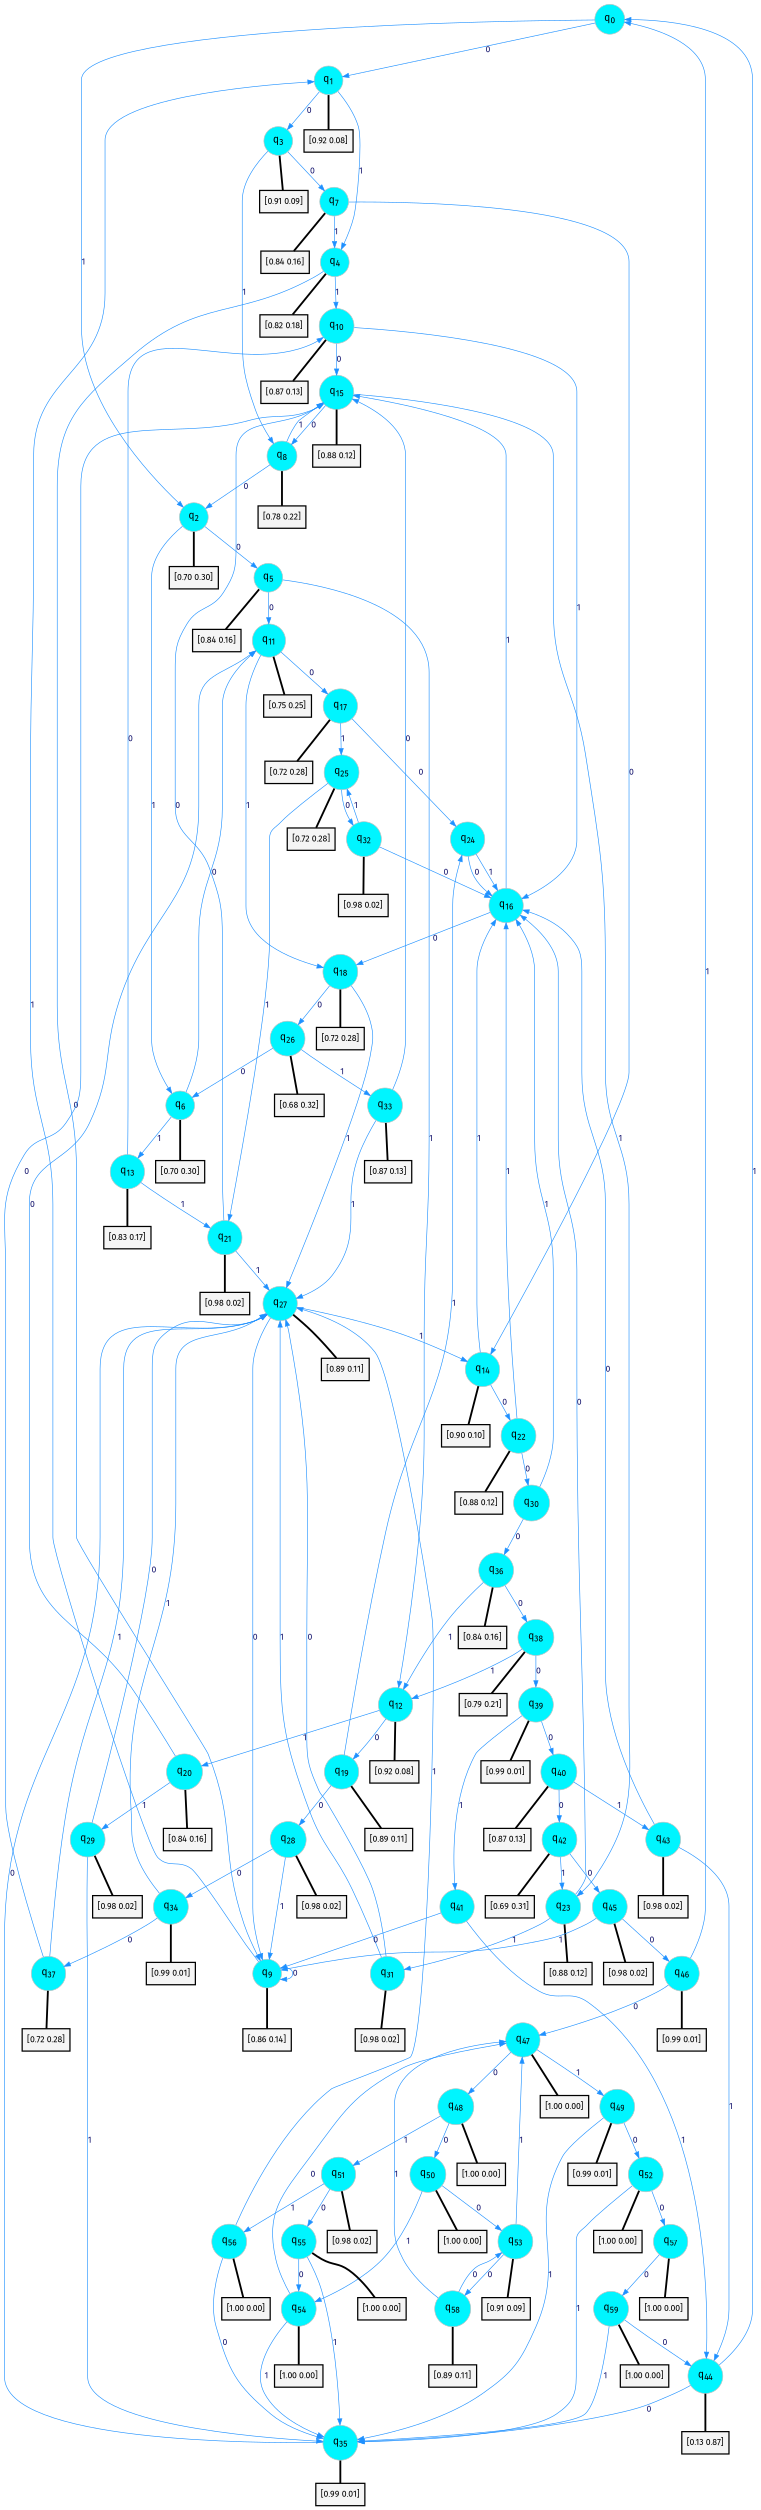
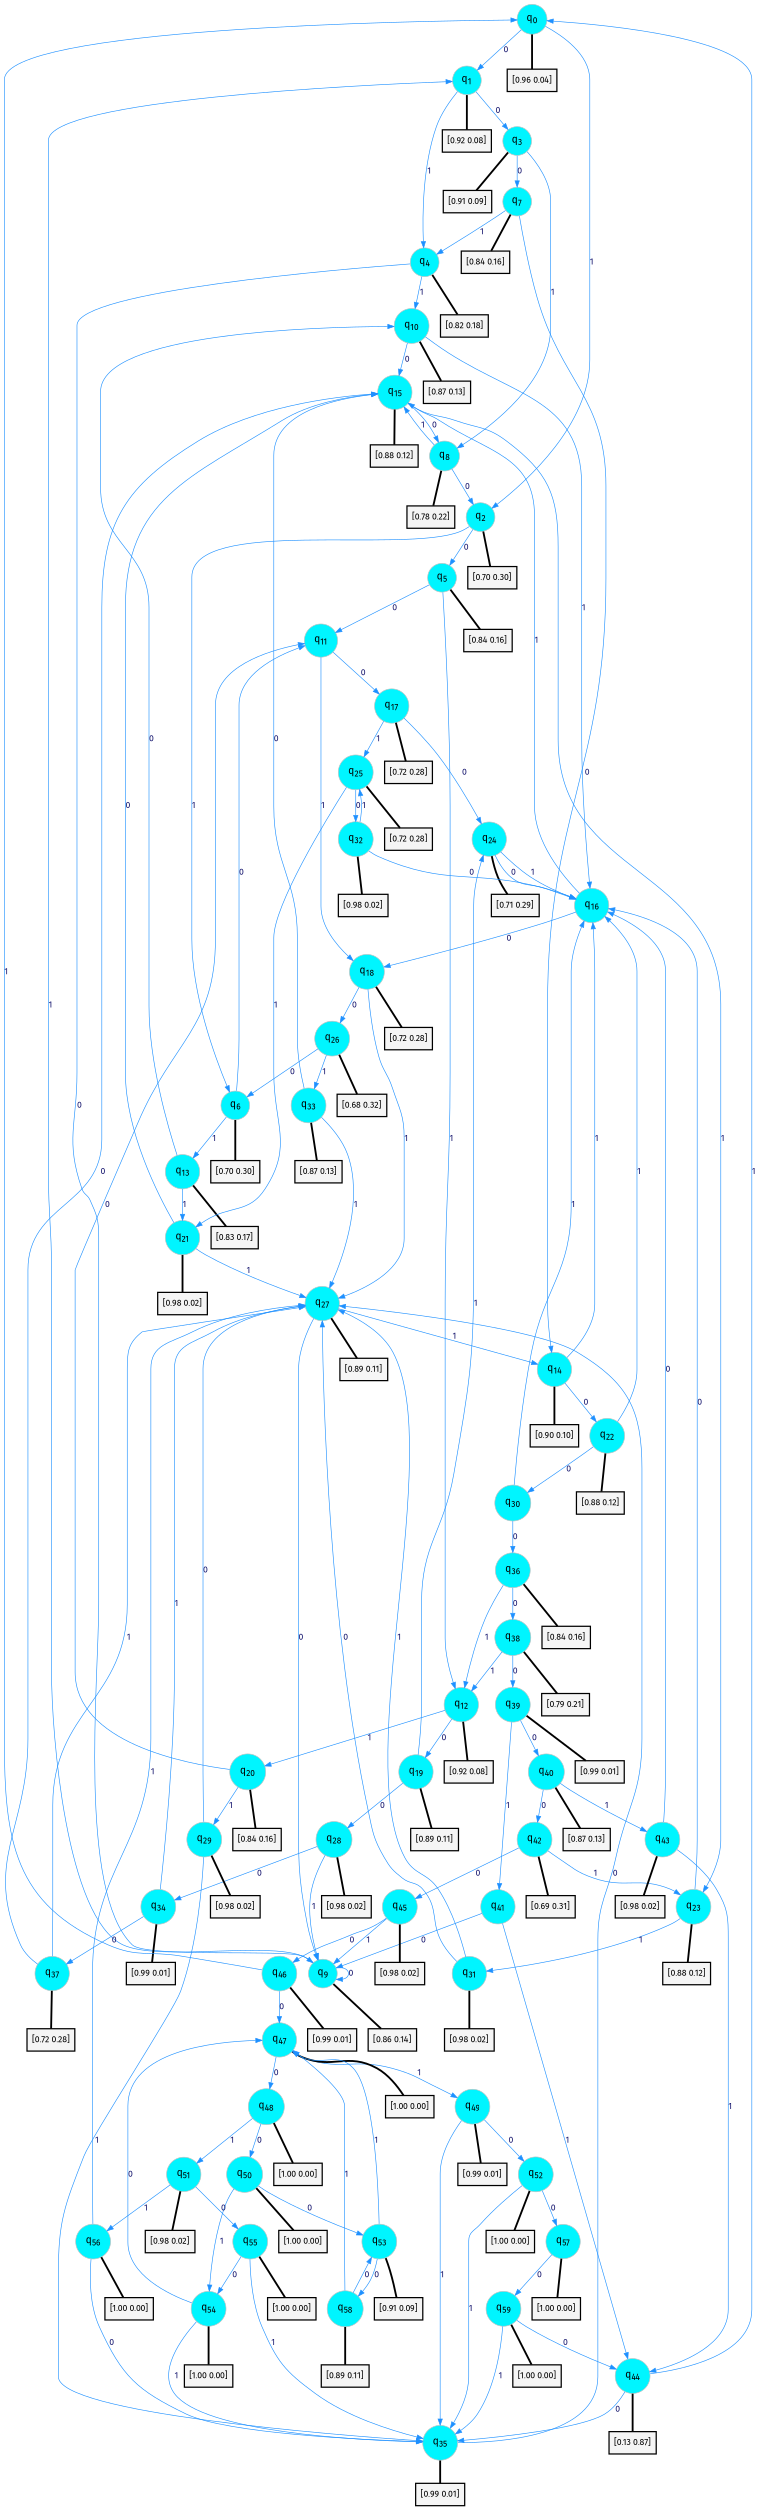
node "[0.96 0.04]": added
node "[0.75 0.25]": removed
node "[0.71 0.29]": added
